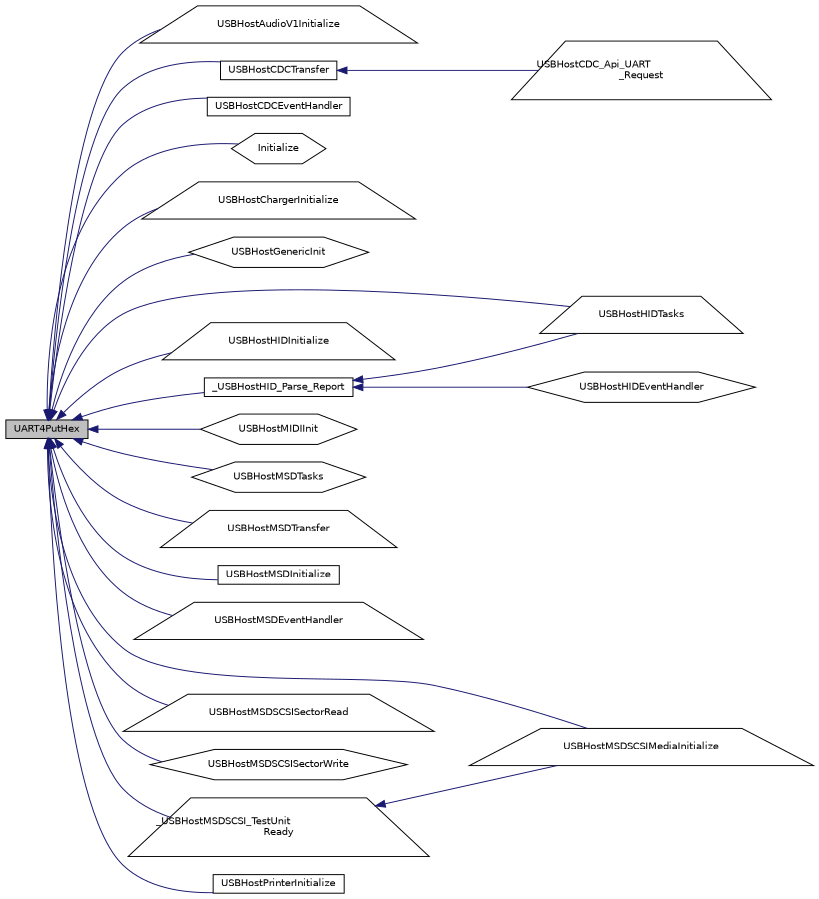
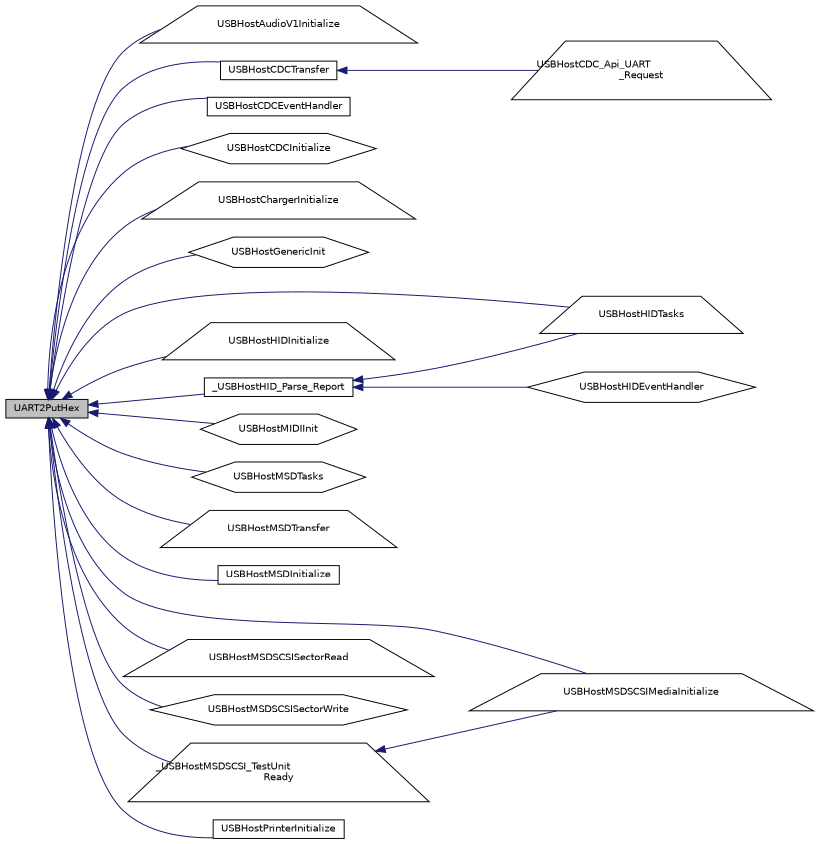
node "Initialize": label "Initialize" -> "USBHostCDCInitialize"
node "UART4PutHex": label "UART4PutHex" -> "UART2PutHex"
node "USBHostMSDEventHandler": removed
